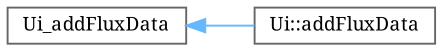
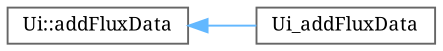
edge "Ui::addFluxData" -> "Ui_addFluxData": reversed
